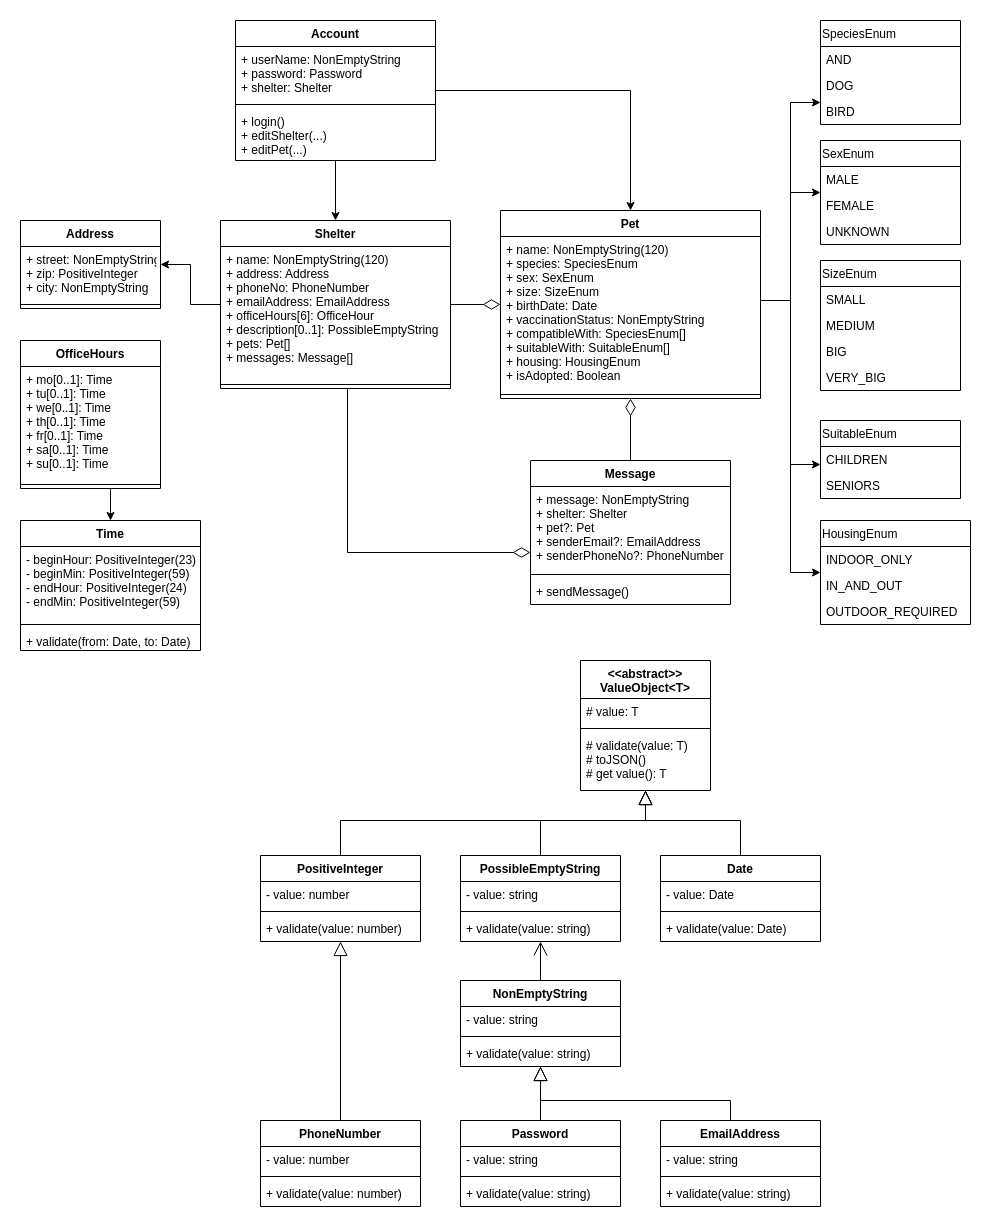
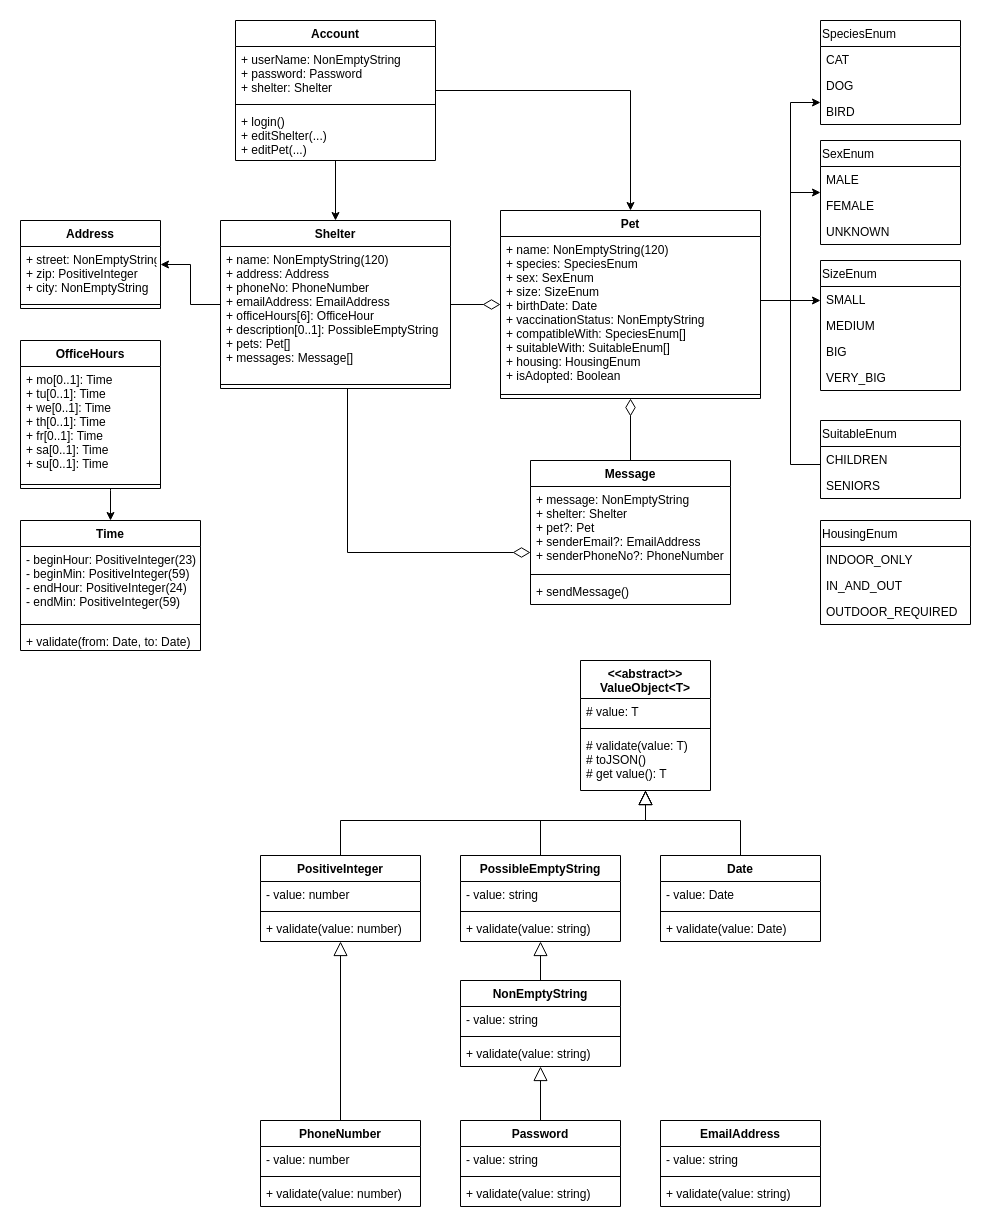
node "AND": label "AND" -> "CAT"
edge "+ name: NonEmptyString(120) + species: SpeciesEnum + sex: SexEnum + size: SizeEnum + birthDate: Date + vaccinationStatus: NonEmptyString + compatibleWith: SpeciesEnum[] + suitableWith: SuitableEnum[] + housing: HousingEnum + isAdopted: Boolean" -> "SizeEnum": added
edge "Pet" -> "SuitableEnum": arrowhead classic -> none
edge "Pet" -> "HousingEnum": removed
edge "NonEmptyString" -> "PossibleEmptyString": arrowhead open -> block
edge "EmailAddress" -> "NonEmptyString": removed
